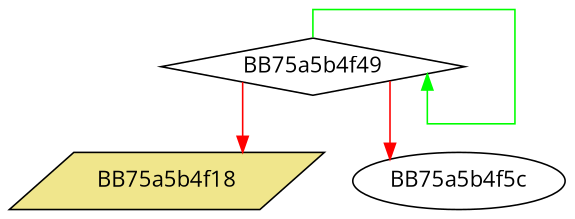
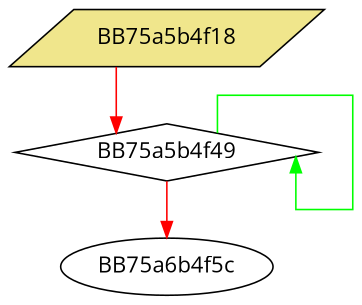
edge "BB75a5b4f49" -> "BB75a5b4f18": reversed
node "BB75a5b4f5c": label "BB75a5b4f5c" -> "BB75a6b4f5c"
